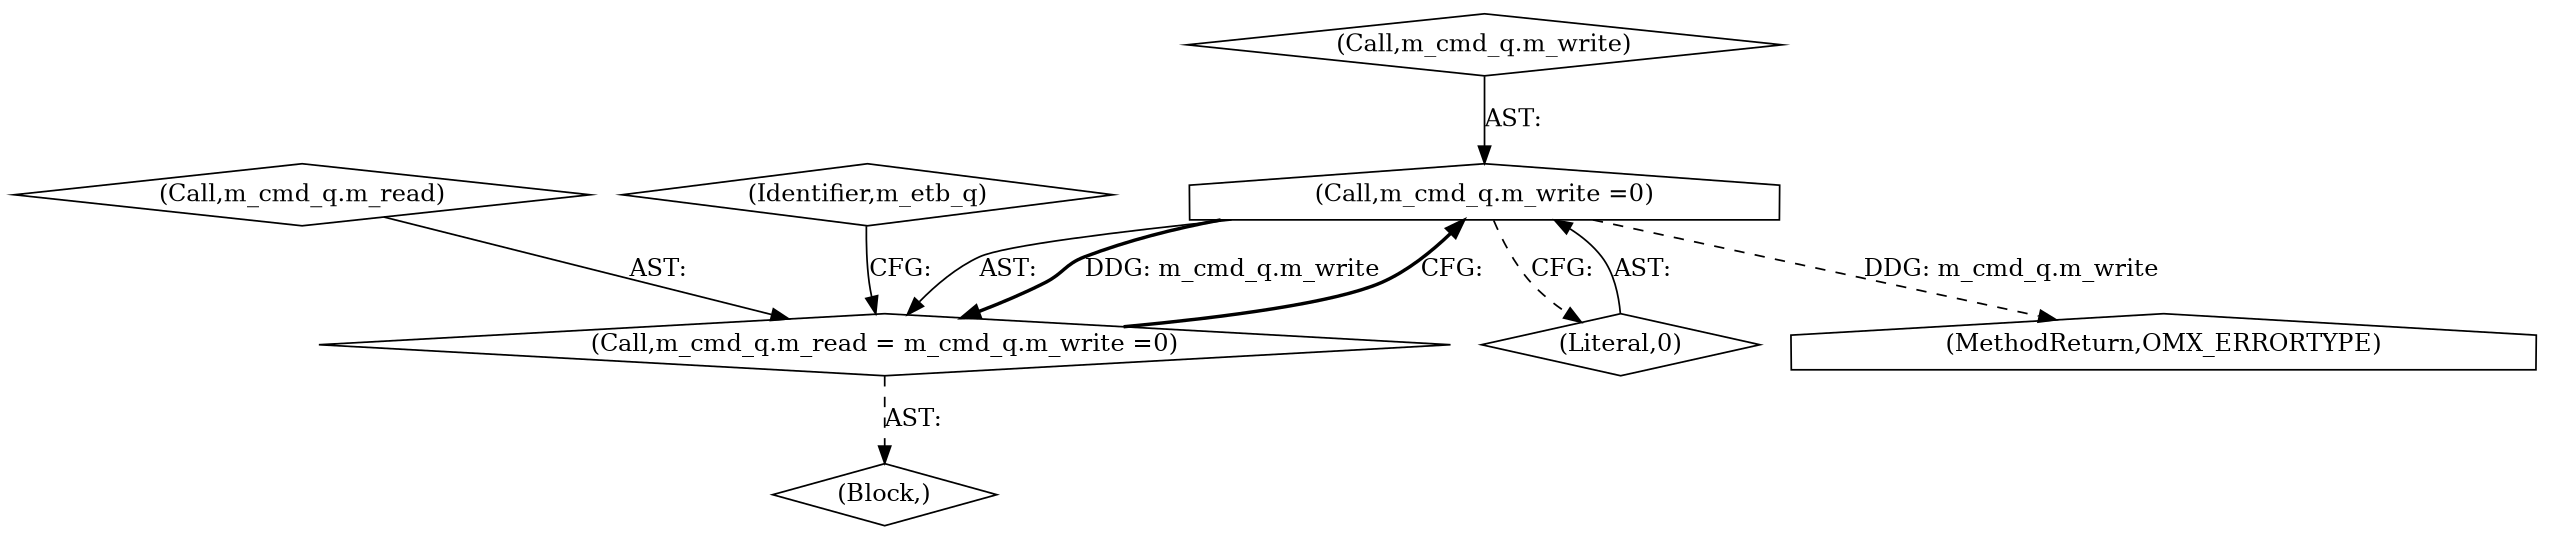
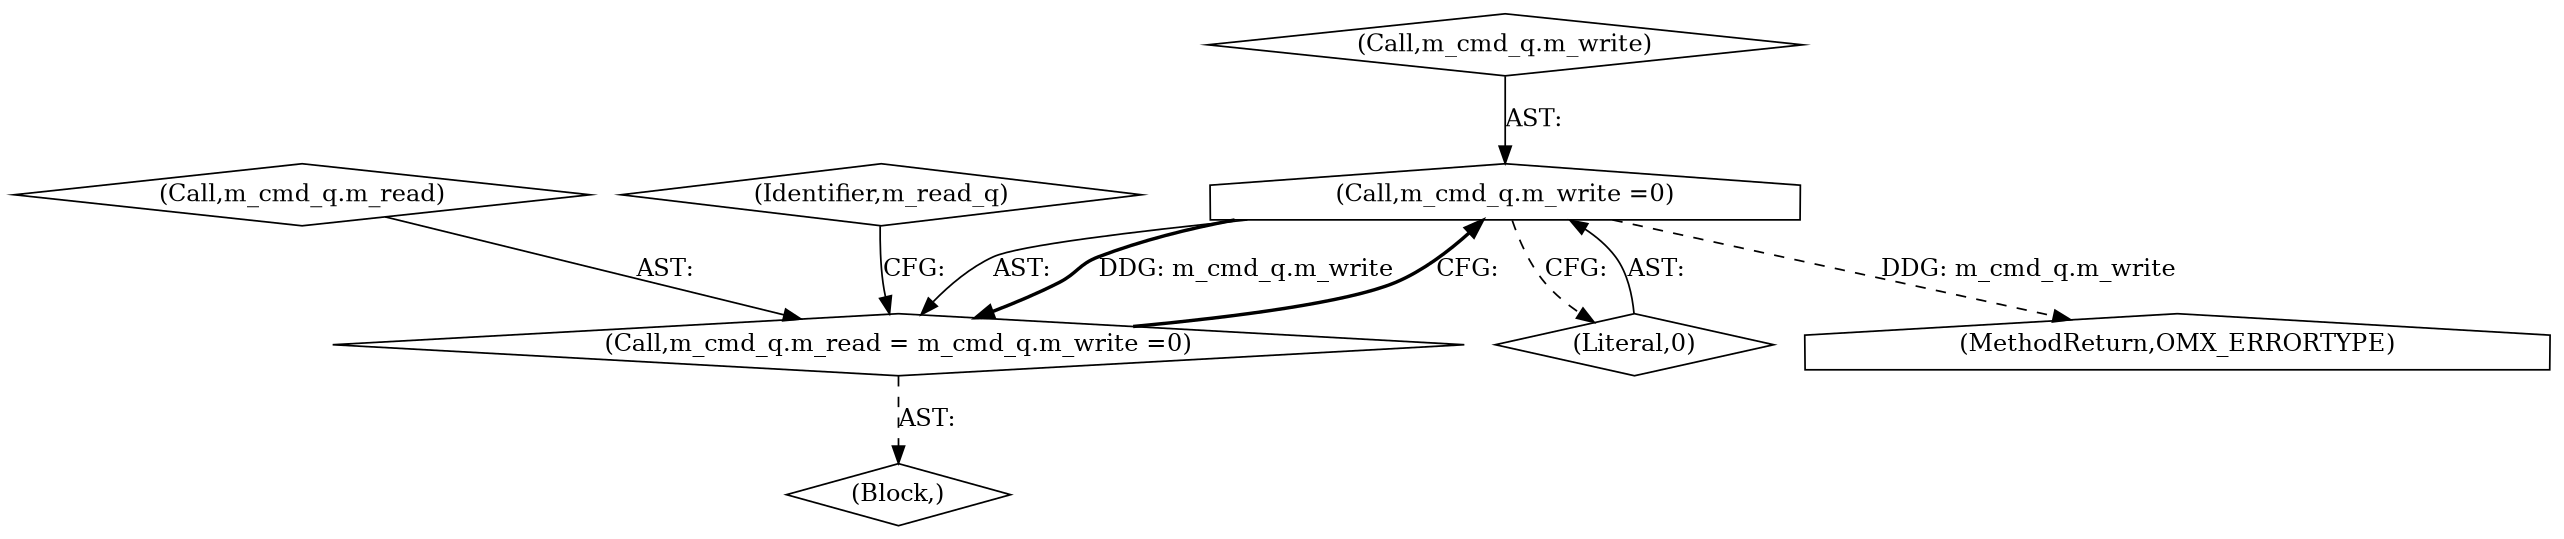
node "(Identifier,m_etb_q)": label "(Identifier,m_etb_q)" -> "(Identifier,m_read_q)"
